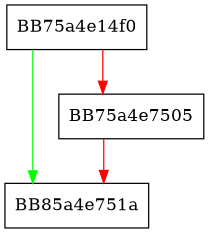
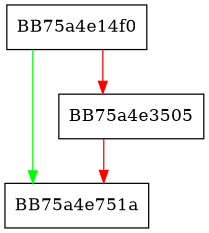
node "BB75a4e7505": label "BB75a4e7505" -> "BB75a4e3505"
node "BB85a4e751a": label "BB85a4e751a" -> "BB75a4e751a"
